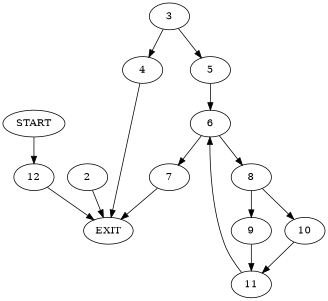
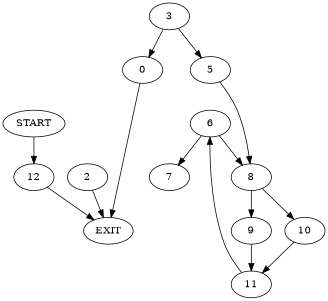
node "4": label "4" -> "0"
edge "5" -> "6": now "5" -> "8"
edge "7" -> "EXIT": removed
